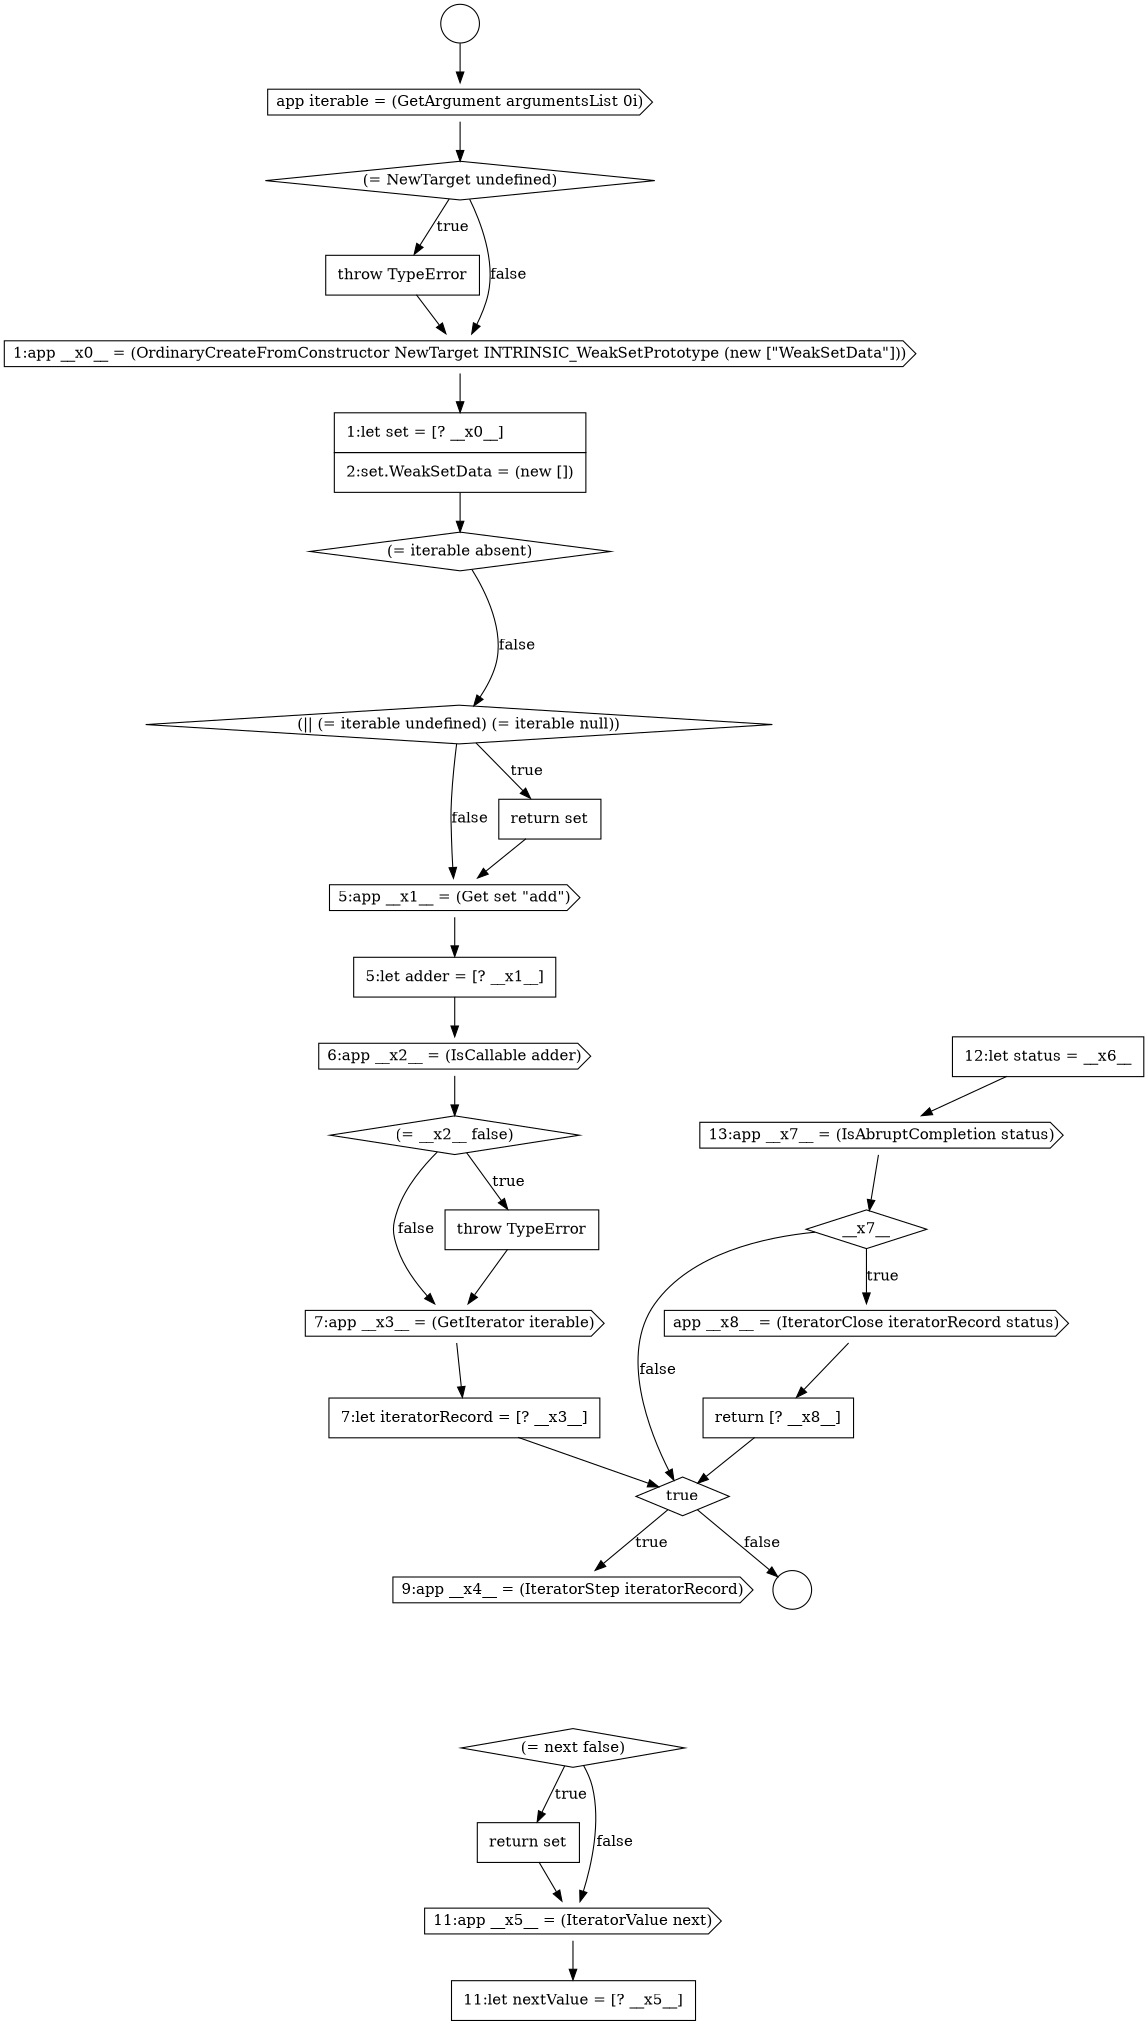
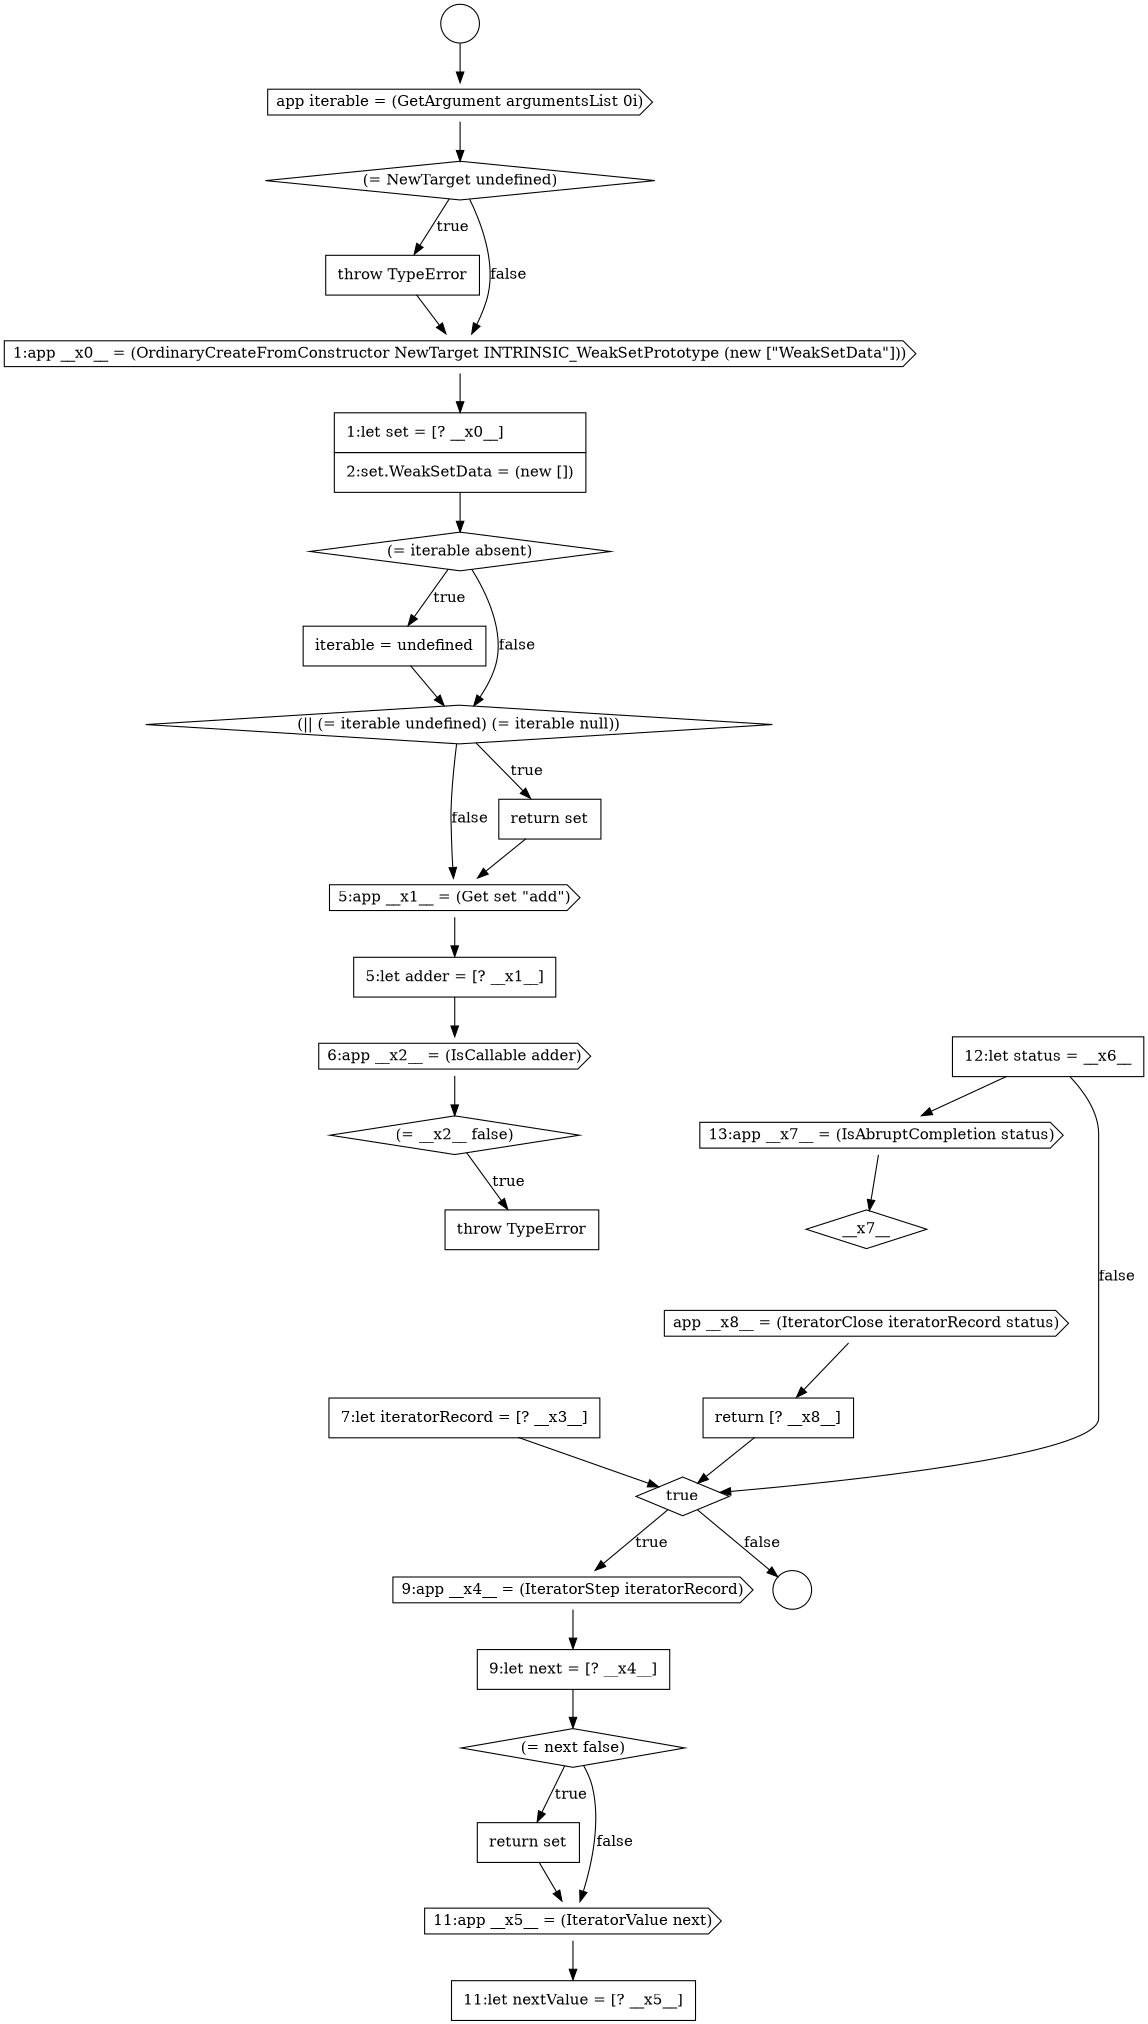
node "iterable = undefined": added
edge "__x7__" -> "app __x8__ = (IteratorClose iteratorRecord status)": removed, label "true"
edge "__x7__" -> "true": now "12:let status = __x6__" -> "true"
node "7:app __x3__ = (GetIterator iterable)": removed
node "9:let next = [? __x4__]": added
